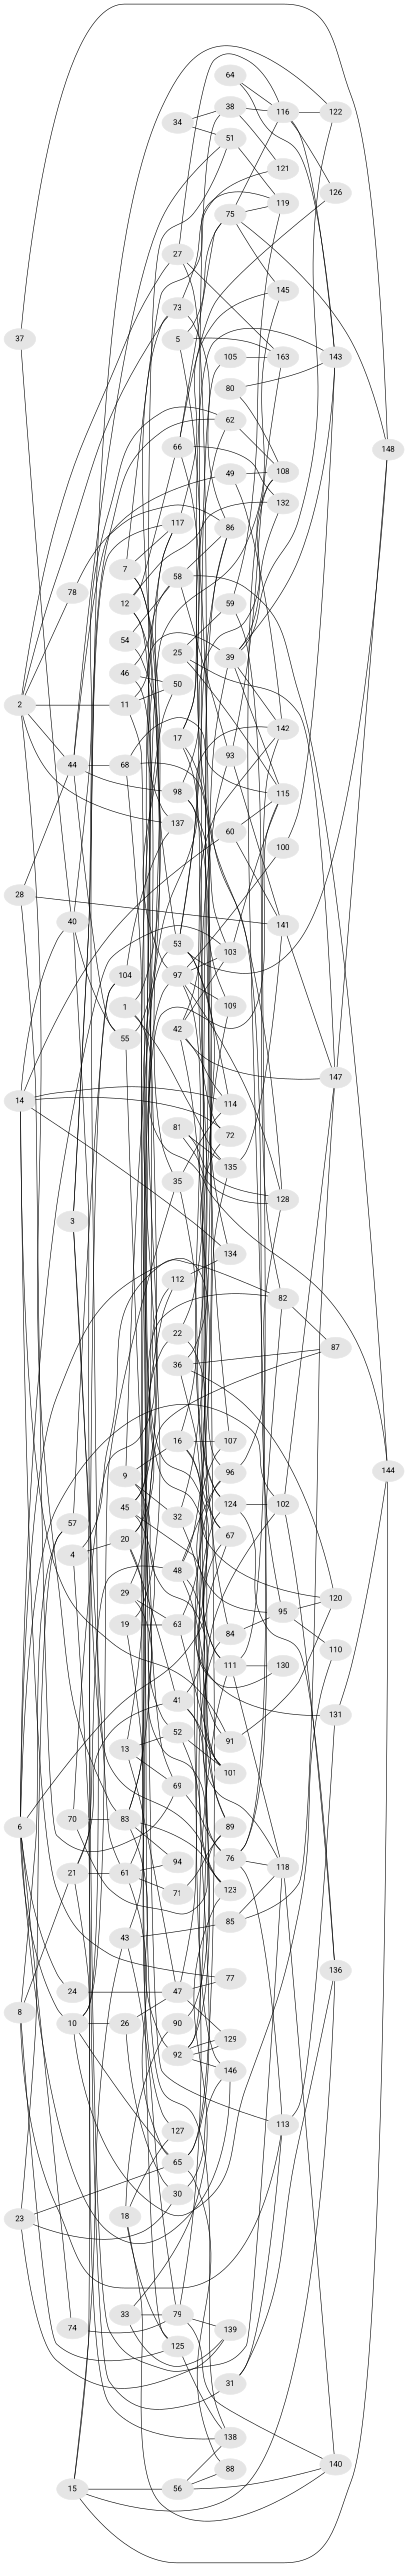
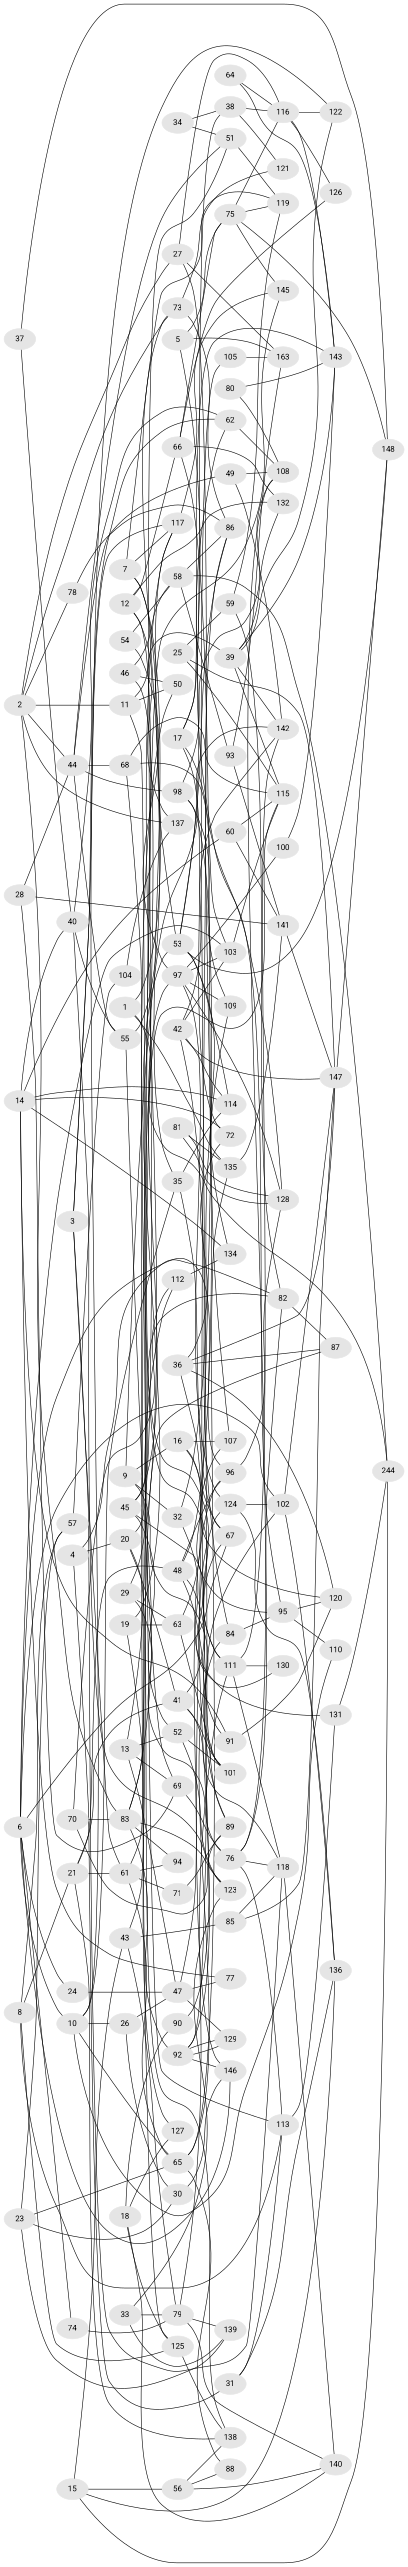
edge "93" -- "16": removed
edge "147" -- "36": added
node "22": removed
node "144": label "144" -> "244"
edge "104" -- "15": removed
